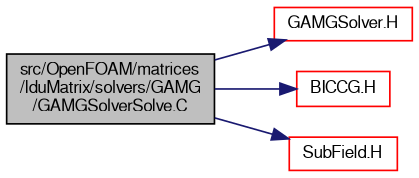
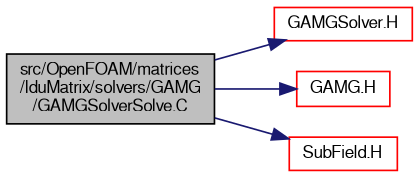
node "BICCG.H": label "BICCG.H" -> "GAMG.H"
